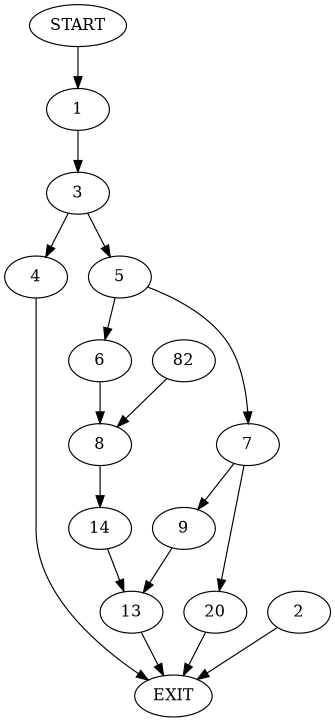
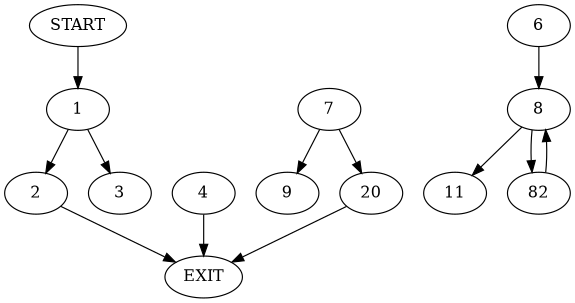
edge "8" -> "82": added
edge "1" -> "2": added
edge "3" -> "4": removed
node "5": removed
node "14": label "14" -> "11"
node "13": removed
